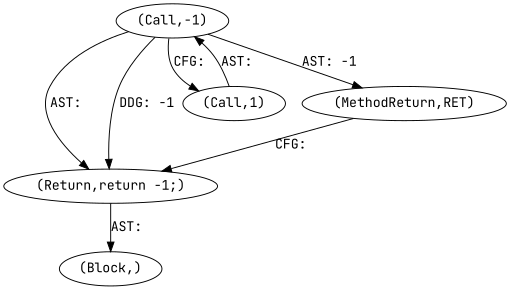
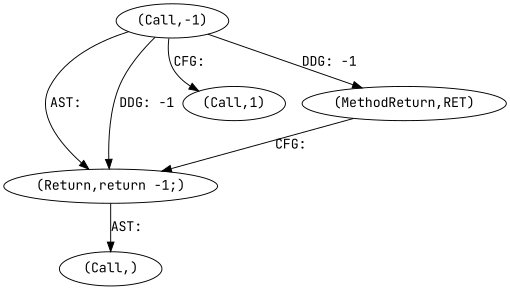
edge "(Call,-1)" -> "(MethodReturn,RET)": label "AST: -1" -> "DDG: -1"
edge "(Call,1)" -> "(Call,-1)": removed, label "AST:"
node "(Block,)": label "(Block,)" -> "(Call,)"
